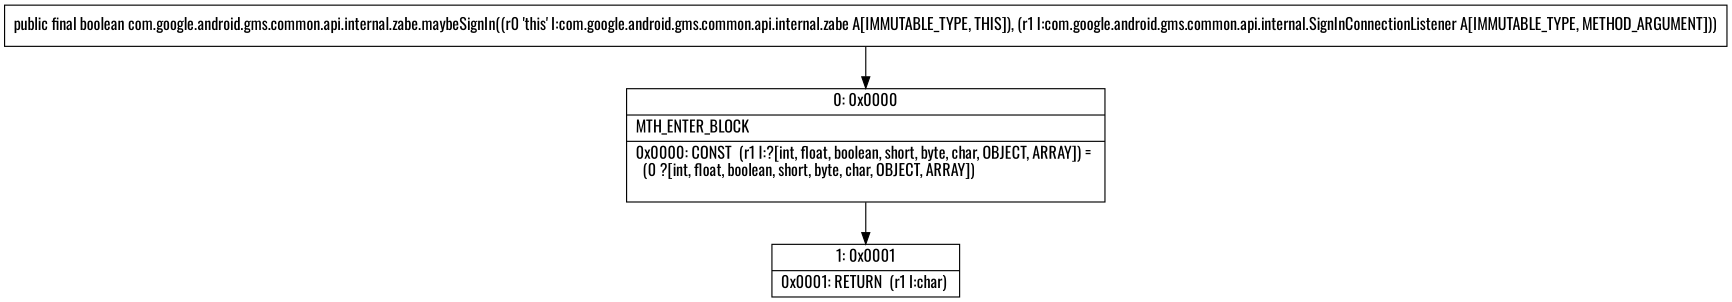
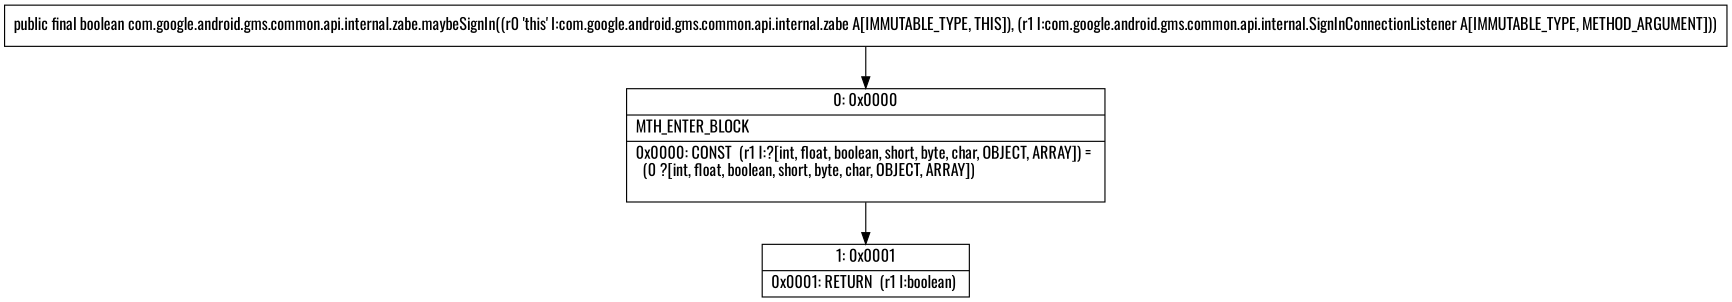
node "1: 0x0001": text "0x0001: RETURN  (r1 I:char)" -> "0x0001: RETURN  (r1 I:boolean)"
